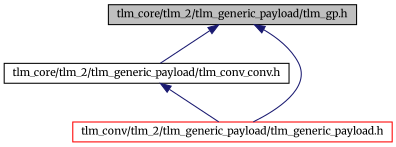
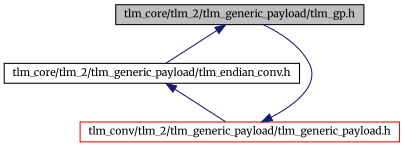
node "tlm_core/tlm_2/tlm_generic_payload/tlm_conv_conv.h": label "tlm_core/tlm_2/tlm_generic_payload/tlm_conv_conv.h" -> "tlm_core/tlm_2/tlm_generic_payload/tlm_endian_conv.h"
edge "tlm_conv/tlm_2/tlm_generic_payload/tlm_generic_payload.h" -> "tlm_core/tlm_2/tlm_generic_payload/tlm_gp.h": reversed
